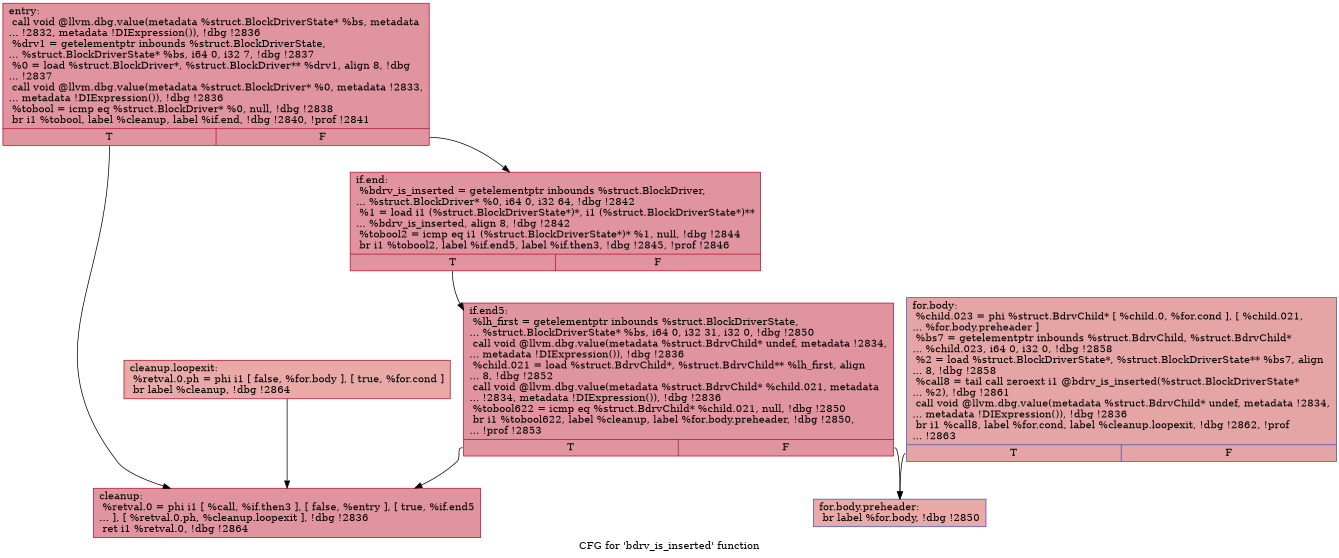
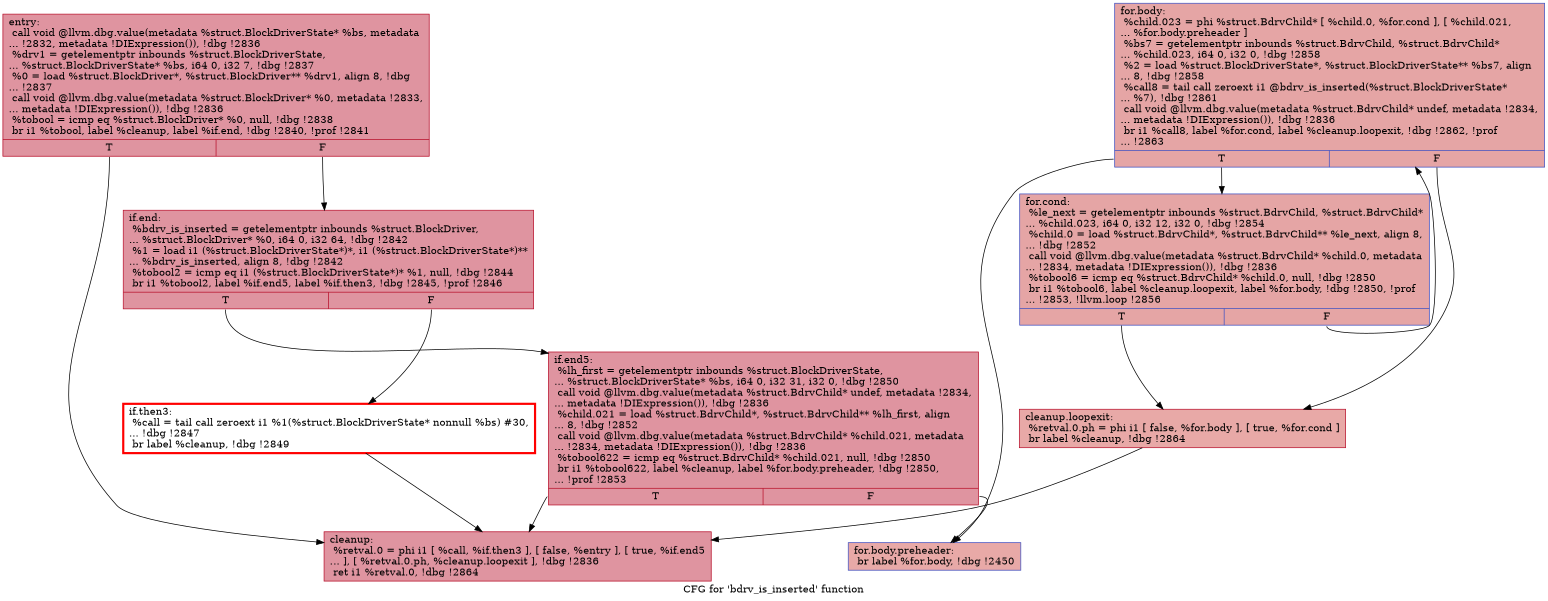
node "for.cond:": added
edge "for.body:" -> "cleanup.loopexit:": added
node "for.body:": text "... %2), !dbg !2861" -> "... %7), !dbg !2861"
node "if.then3:": added
node "for.body.preheader:": text "br label %for.body, !dbg !2850" -> "br label %for.body, !dbg !2450"
